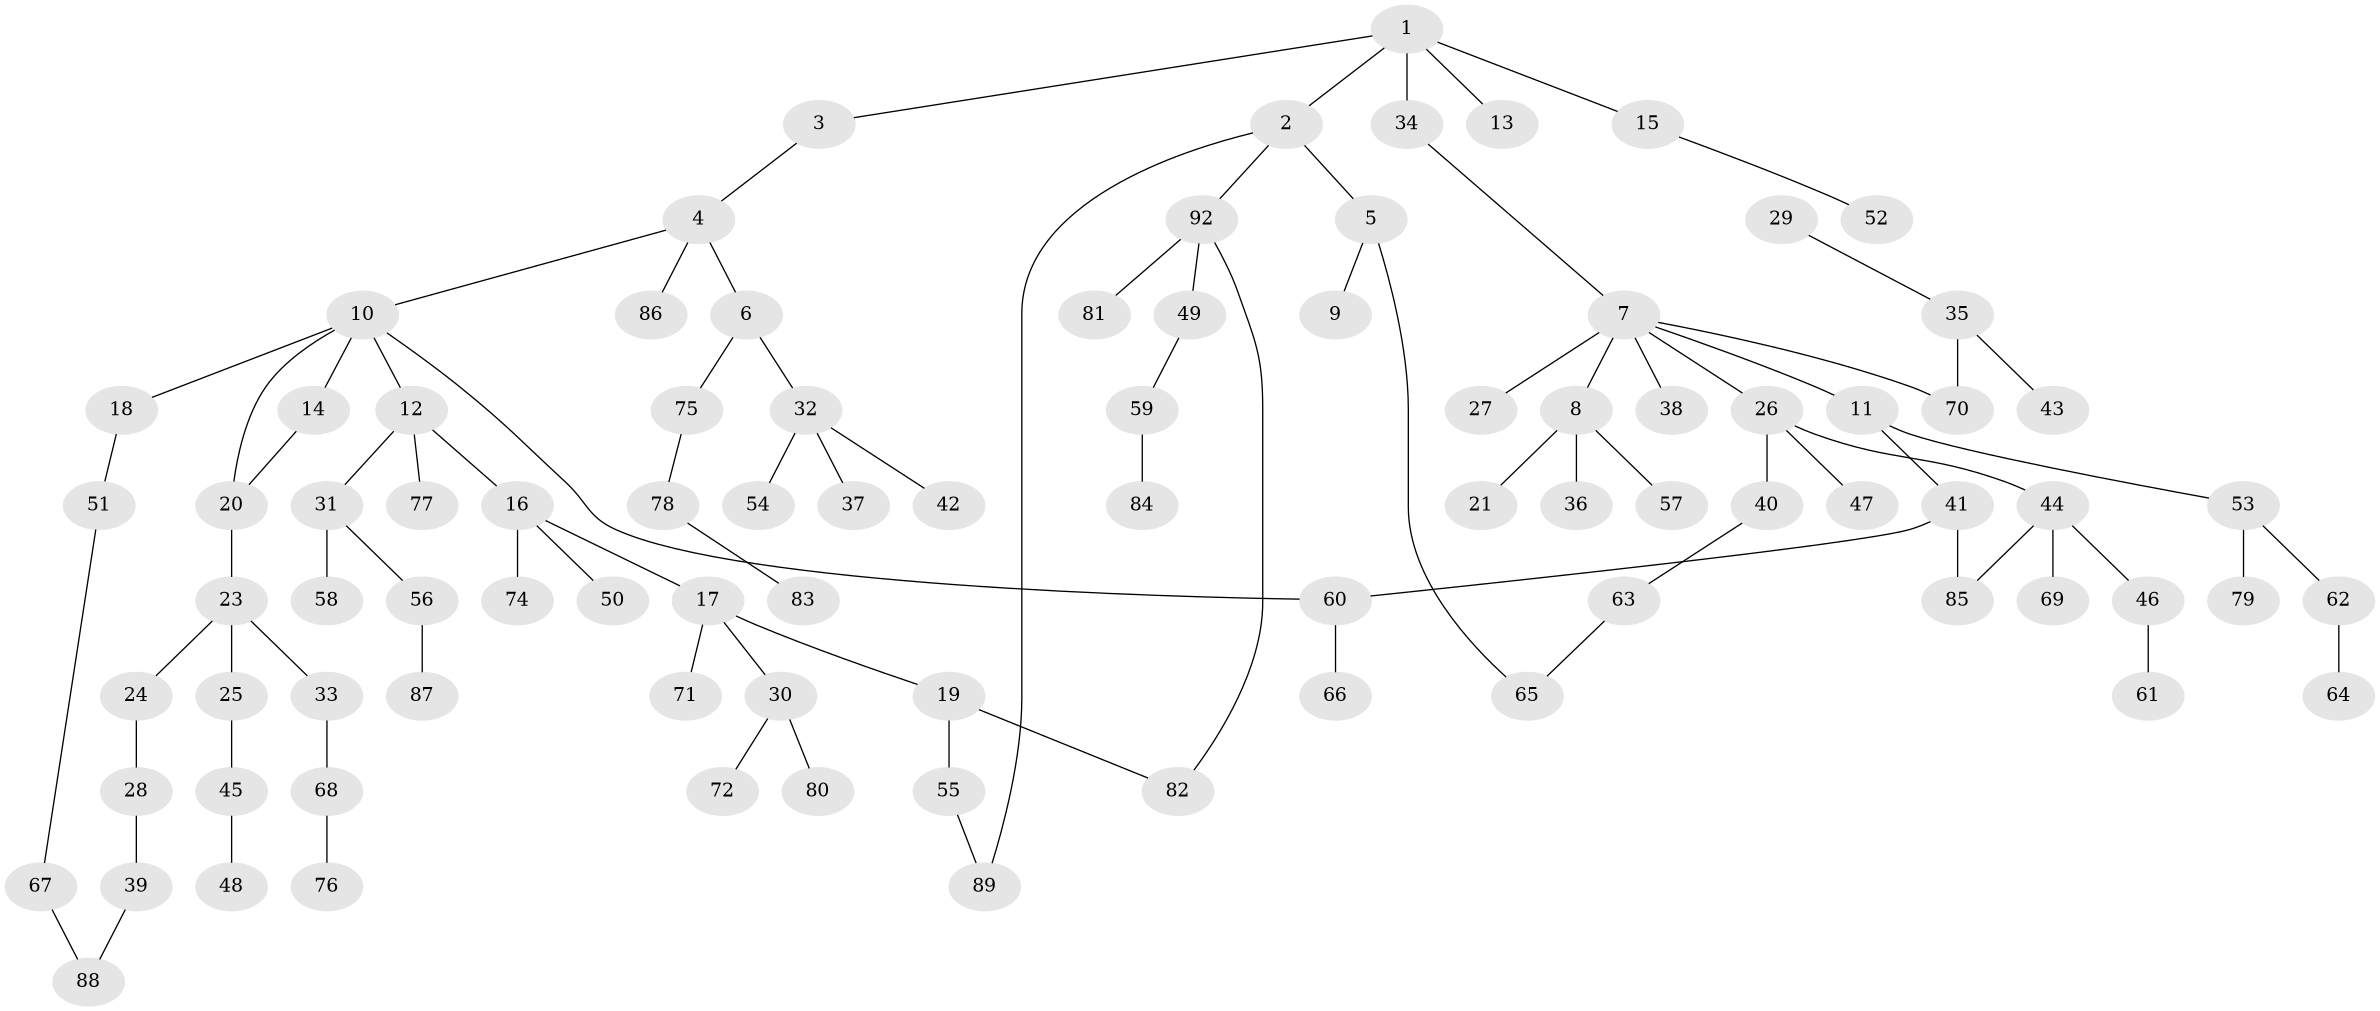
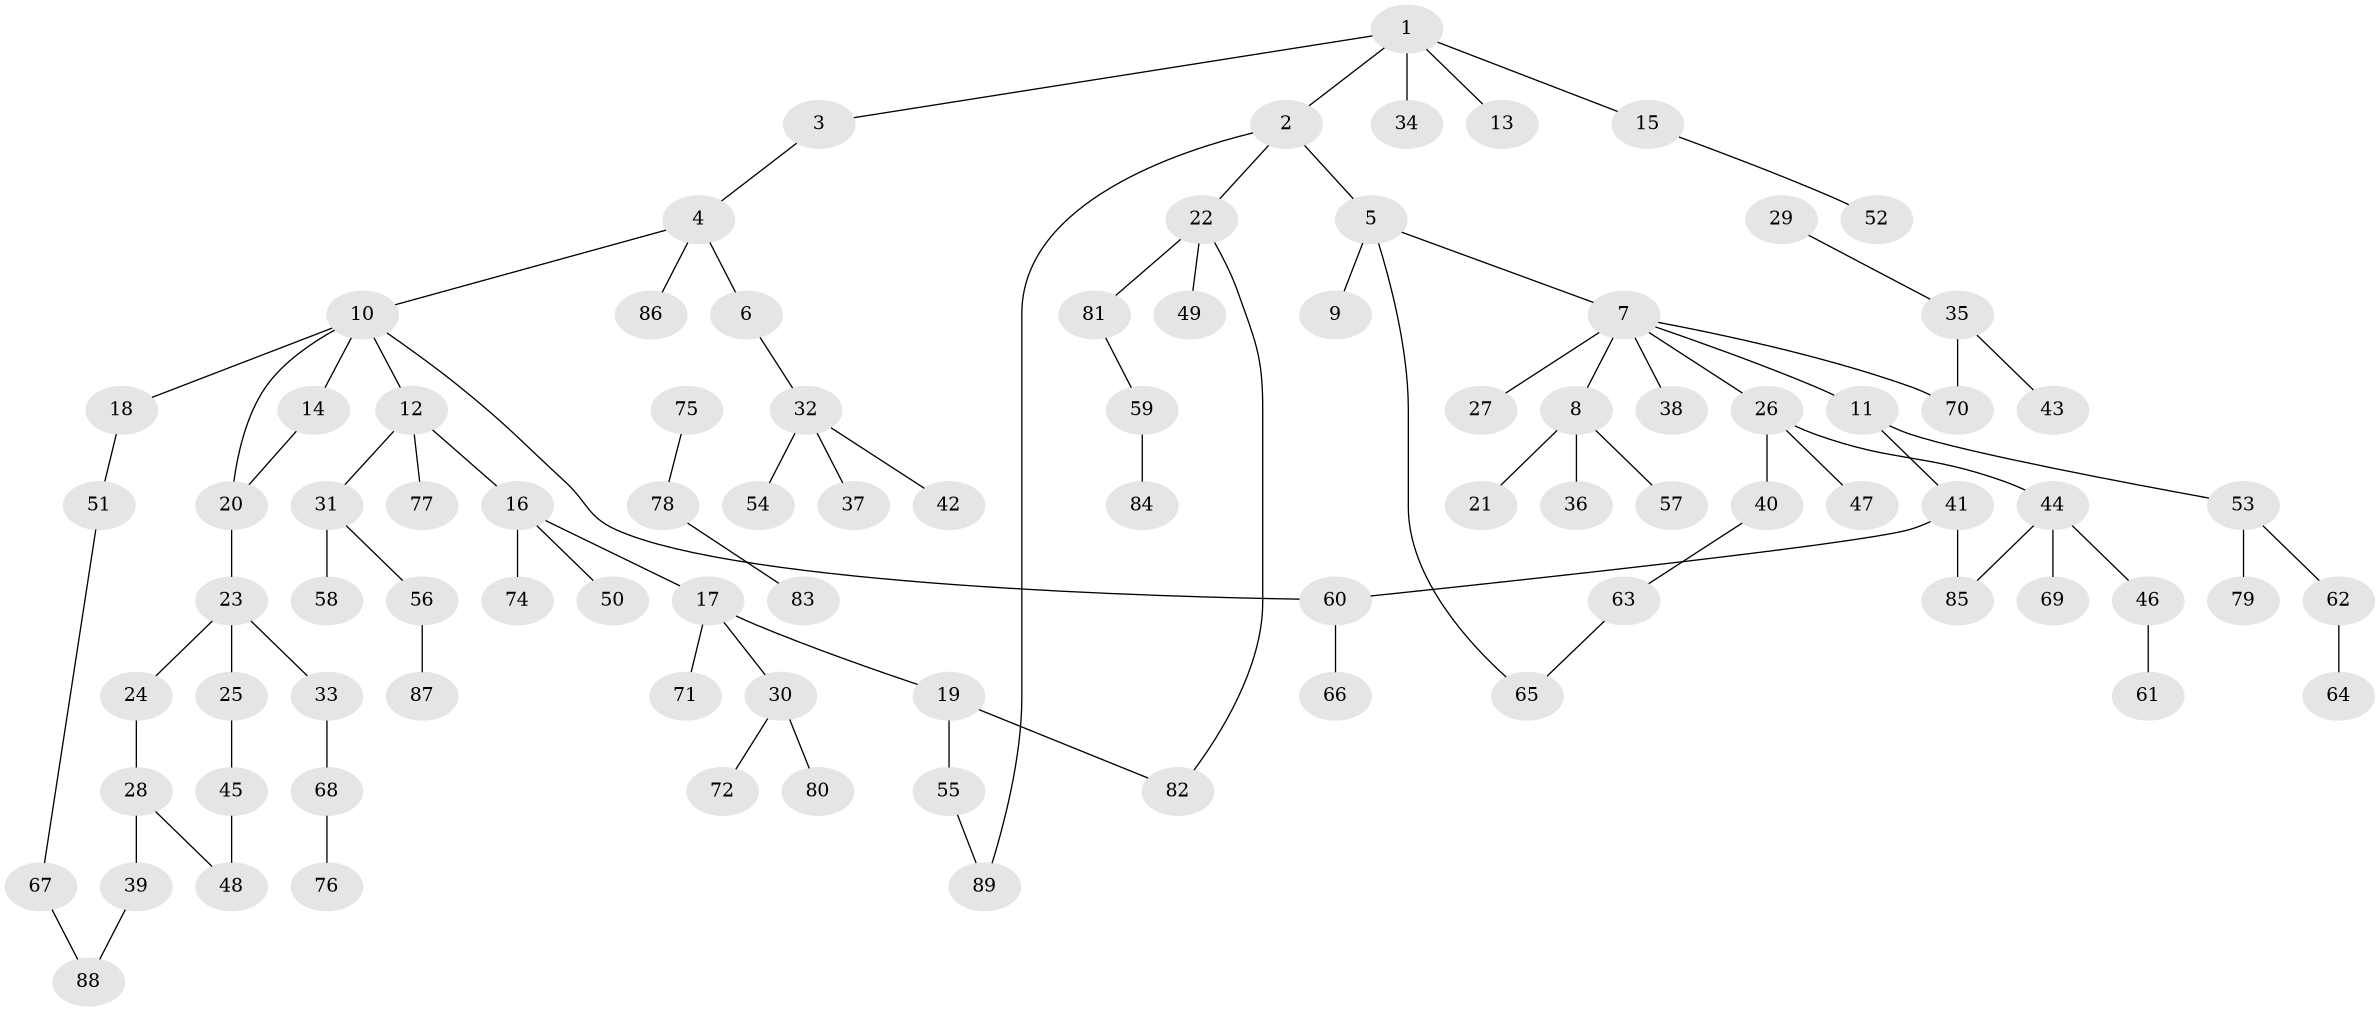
node "92": label "92" -> "22"
edge "34" -- "7": now "5" -- "7"
edge "6" -- "75": removed
edge "49" -- "59": now "81" -- "59"
edge "28" -- "48": added
